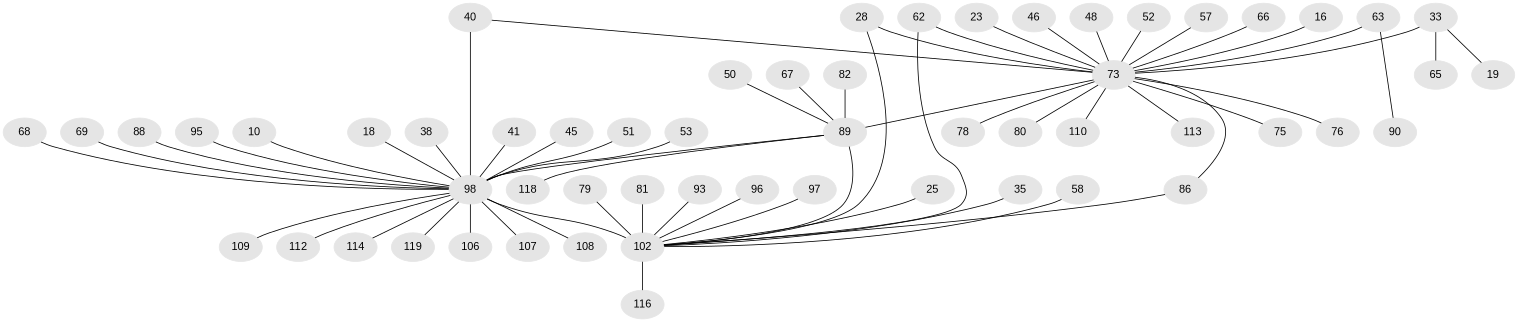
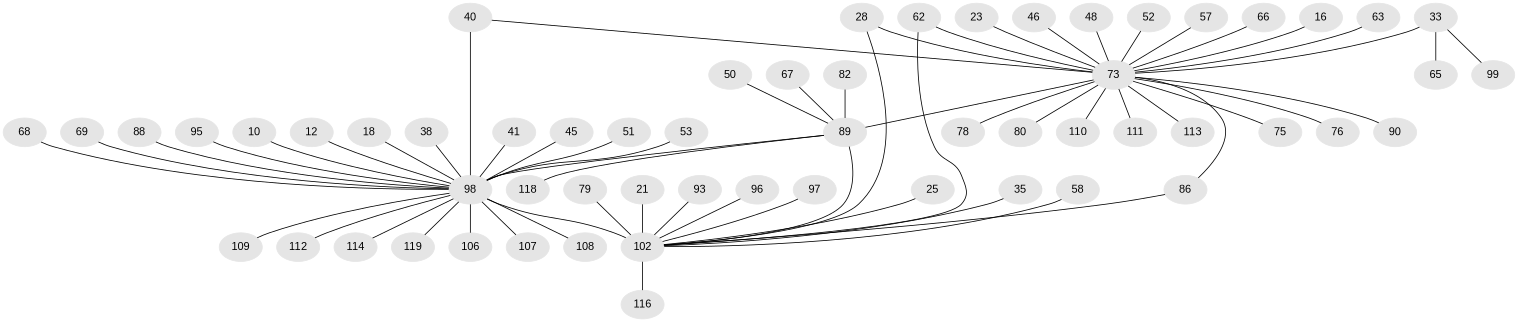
edge "63" -- "90": now "73" -- "90"
node "19": label "19" -> "99"
node "12": added
node "111": added
node "81": label "81" -> "21"
